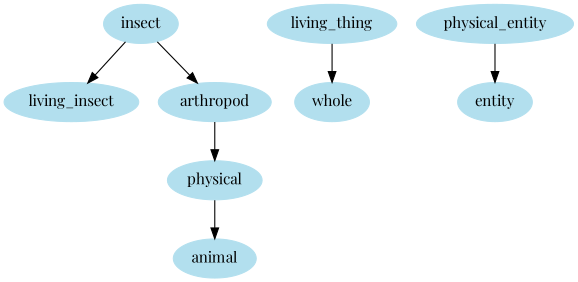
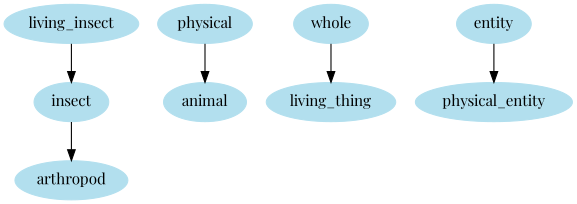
edge "insect" -> "living_insect": reversed
edge "living_thing" -> "whole": reversed
edge "physical_entity" -> "entity": reversed
edge "arthropod" -> "physical": removed
